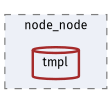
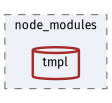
cluster "node_node": label "node_node" -> "node_modules"
